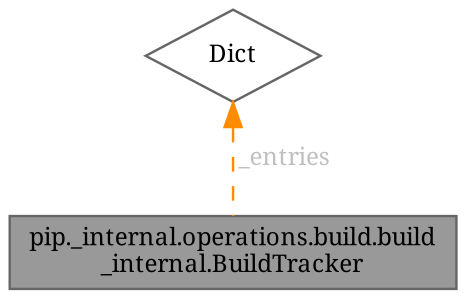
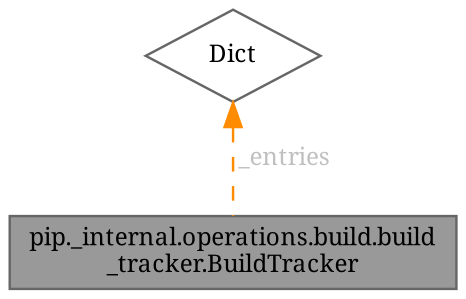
node "pip._internal.operations.build.build _internal.BuildTracker": label "pip._internal.operations.build.build _internal.BuildTracker" -> "pip._internal.operations.build.build _tracker.BuildTracker"
